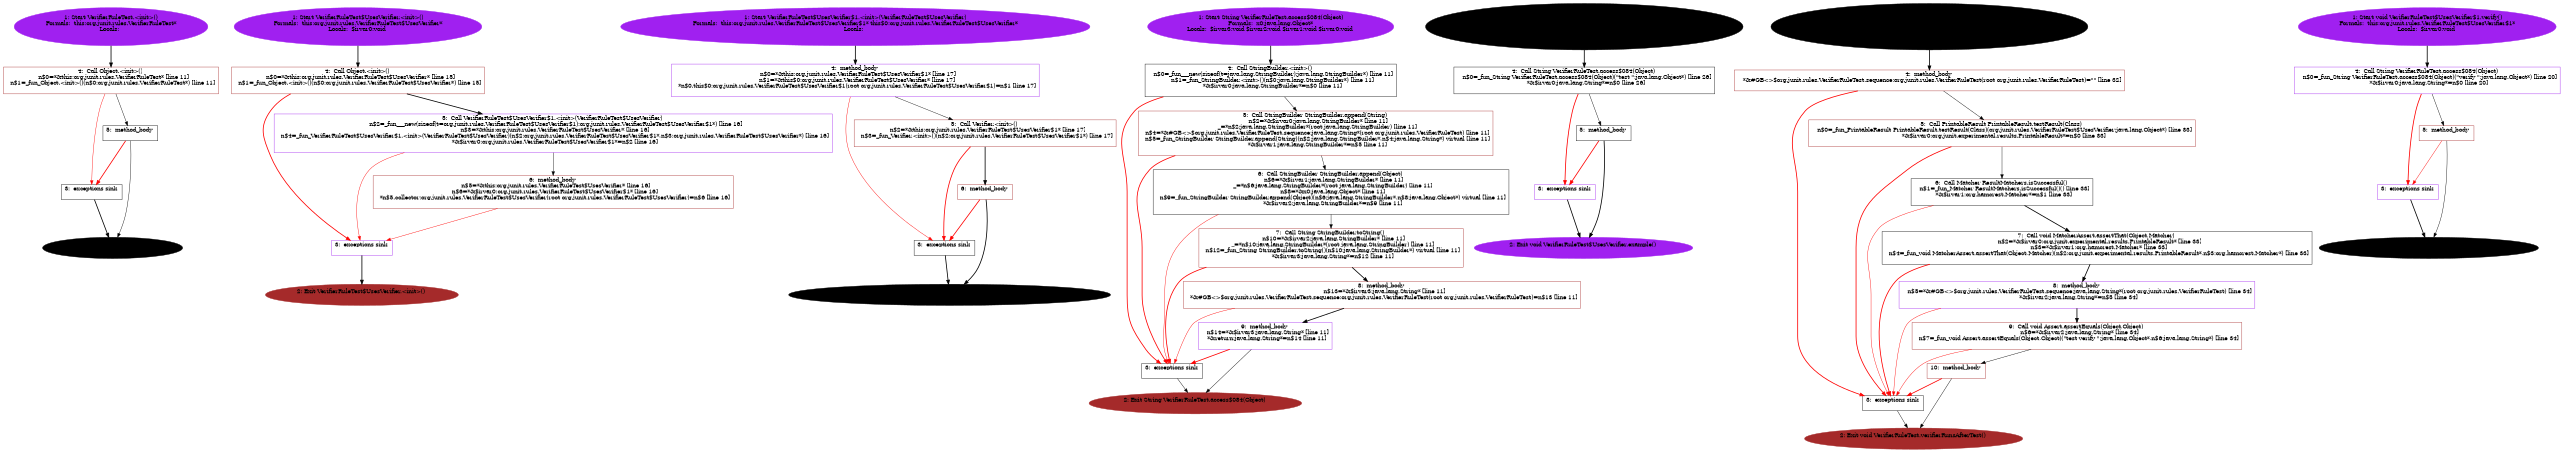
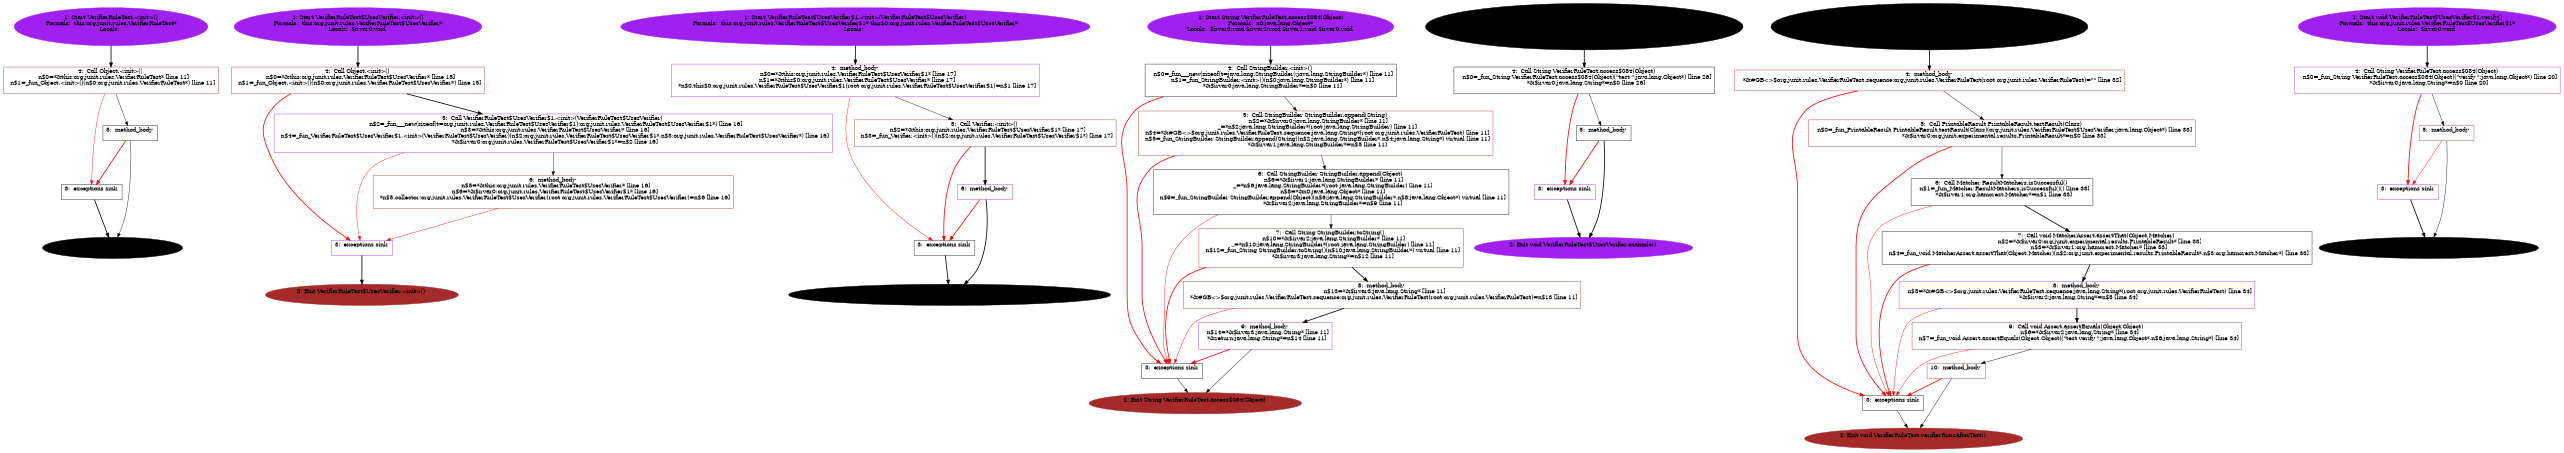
node "6:  method_body": color brown -> purple
